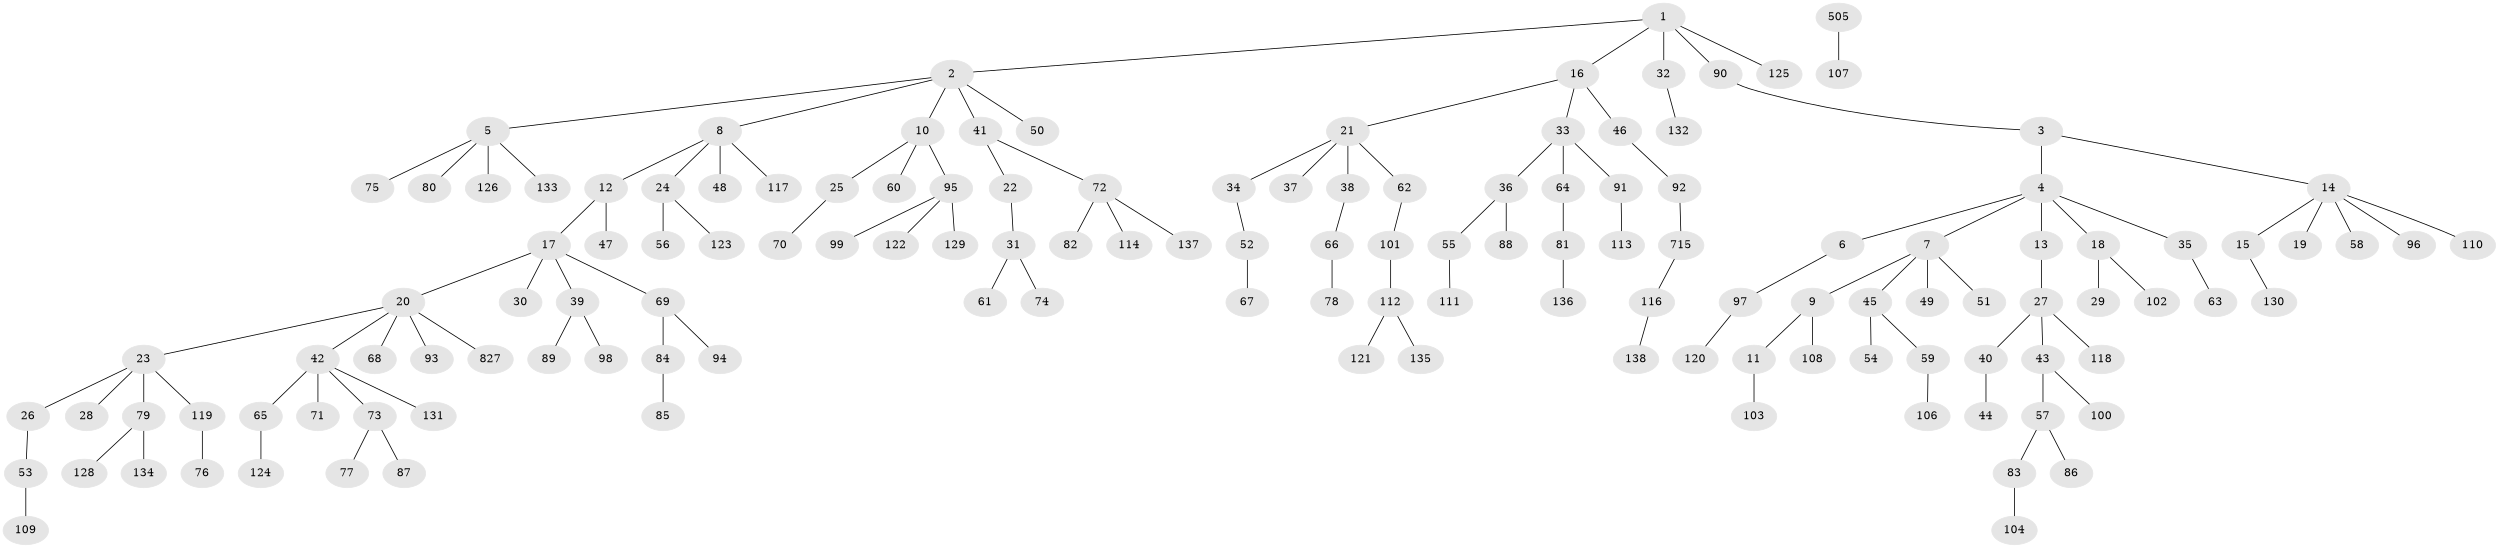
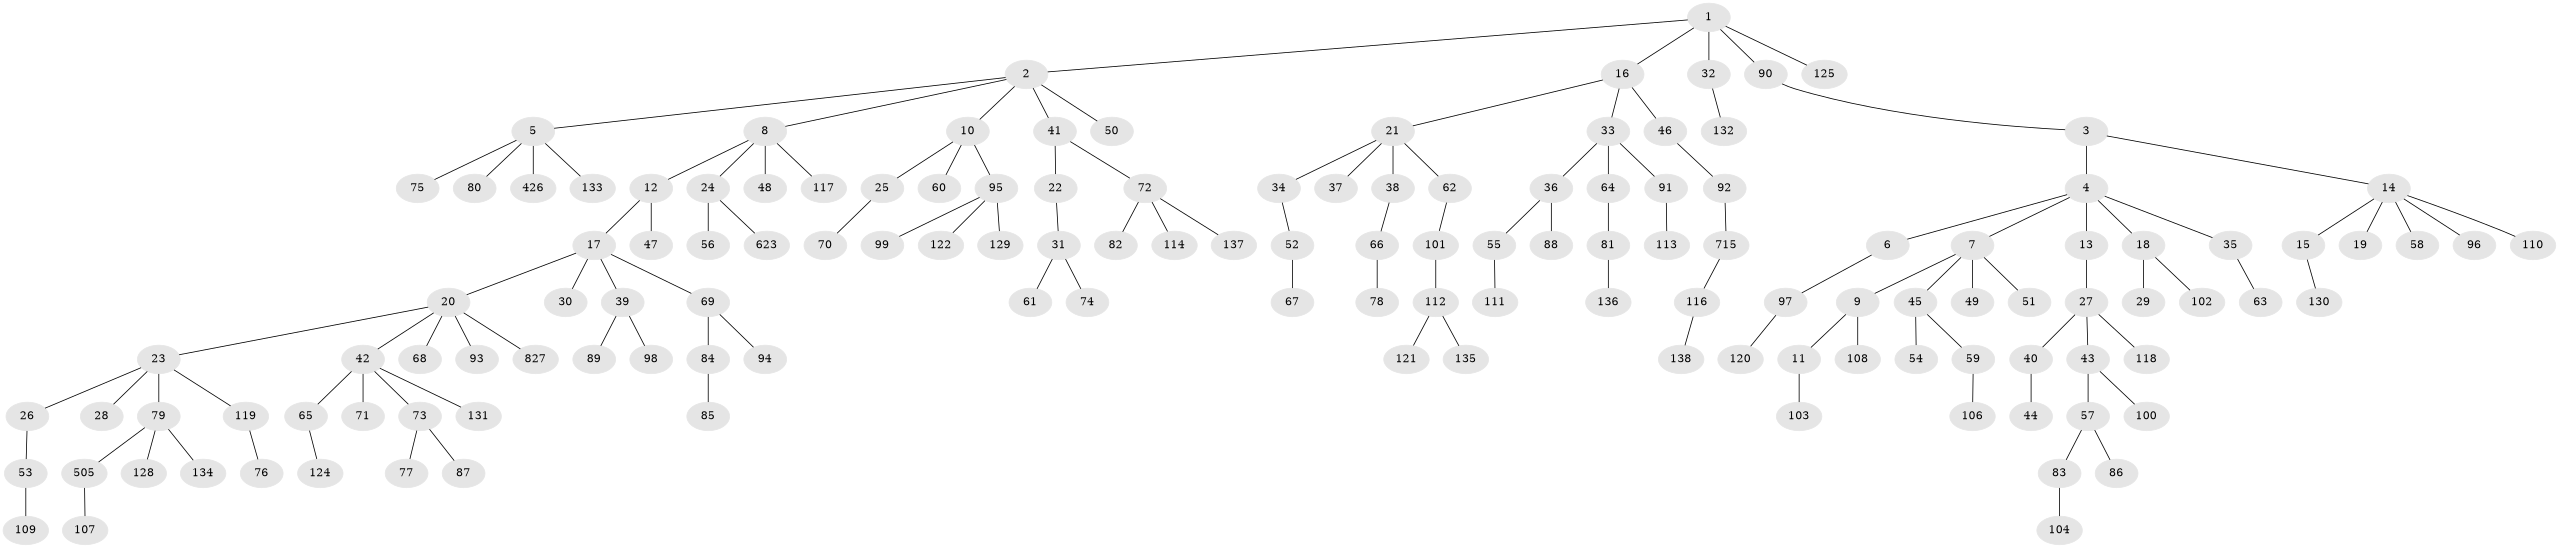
node "126": label "126" -> "426"
node "123": label "123" -> "623"
edge "79" -- "505": added
